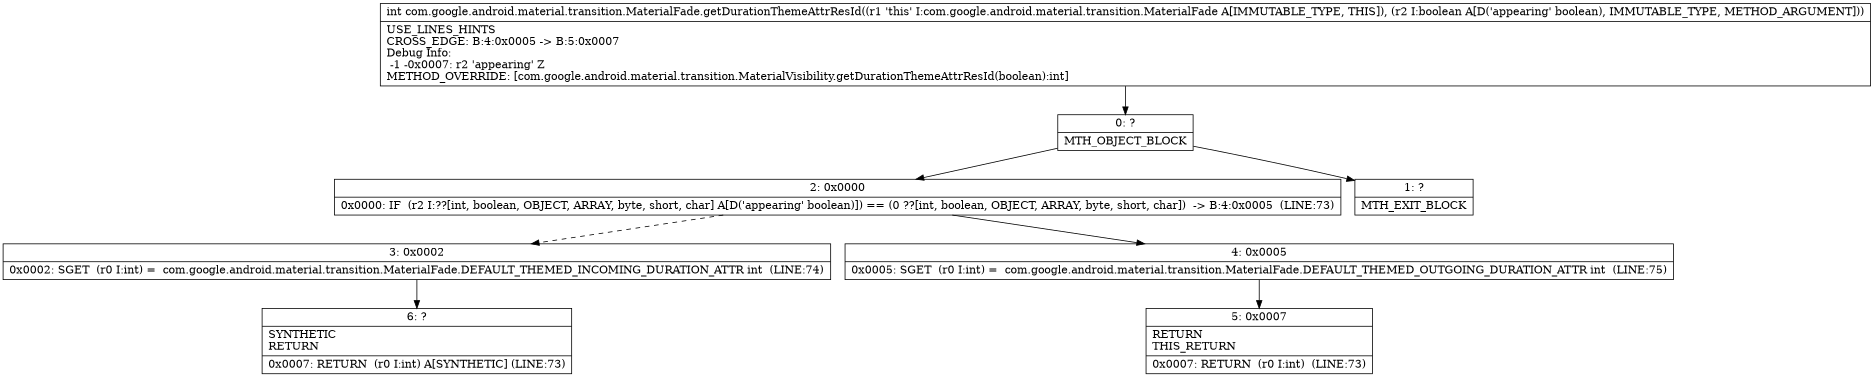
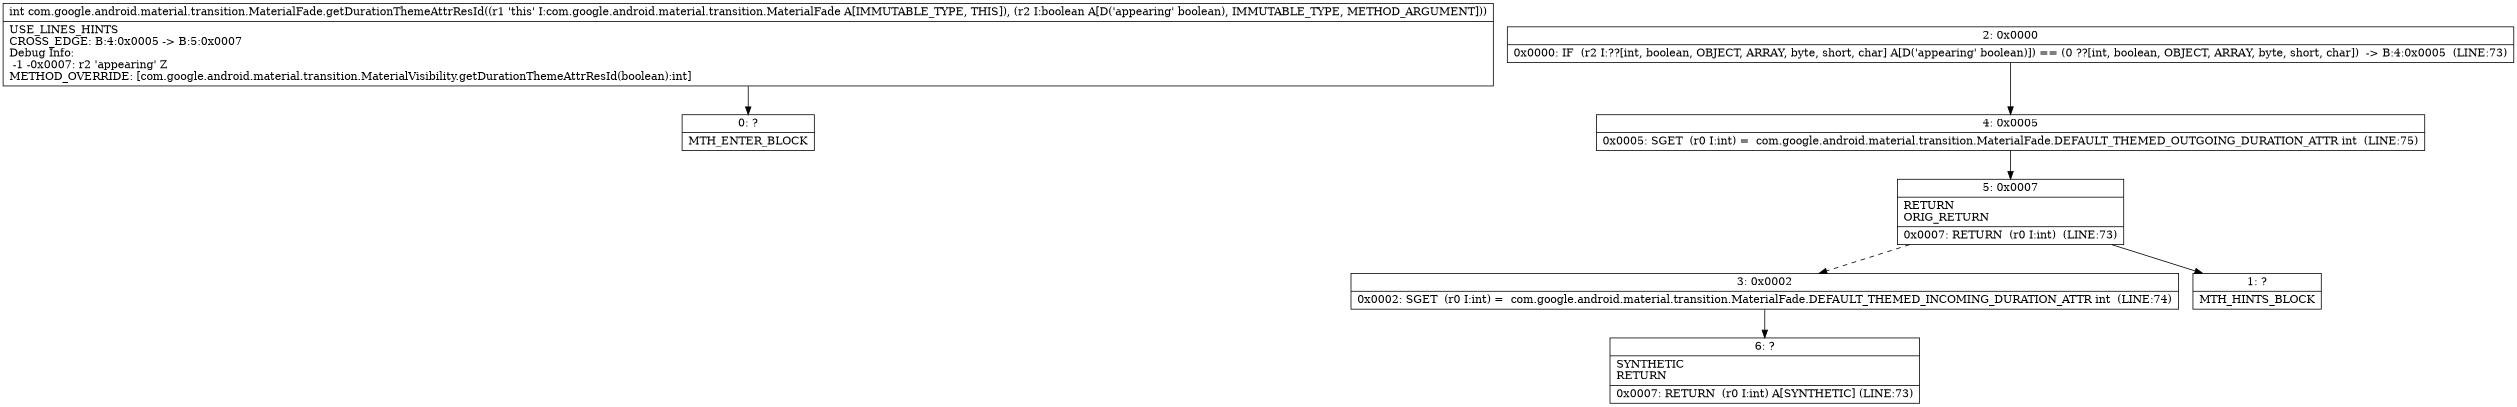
node "0: ?": text "MTH_OBJECT_BLOCK" -> "MTH_ENTER_BLOCK"
edge "0: ?" -> "1: ?": now "5: 0x0007" -> "1: ?"
edge "0: ?" -> "2: 0x0000": removed
node "1: ?": text "MTH_EXIT_BLOCK" -> "MTH_HINTS_BLOCK"
edge "2: 0x0000" -> "3: 0x0002": now "5: 0x0007" -> "3: 0x0002"
node "5: 0x0007": text "THIS_RETURN" -> "ORIG_RETURN"
